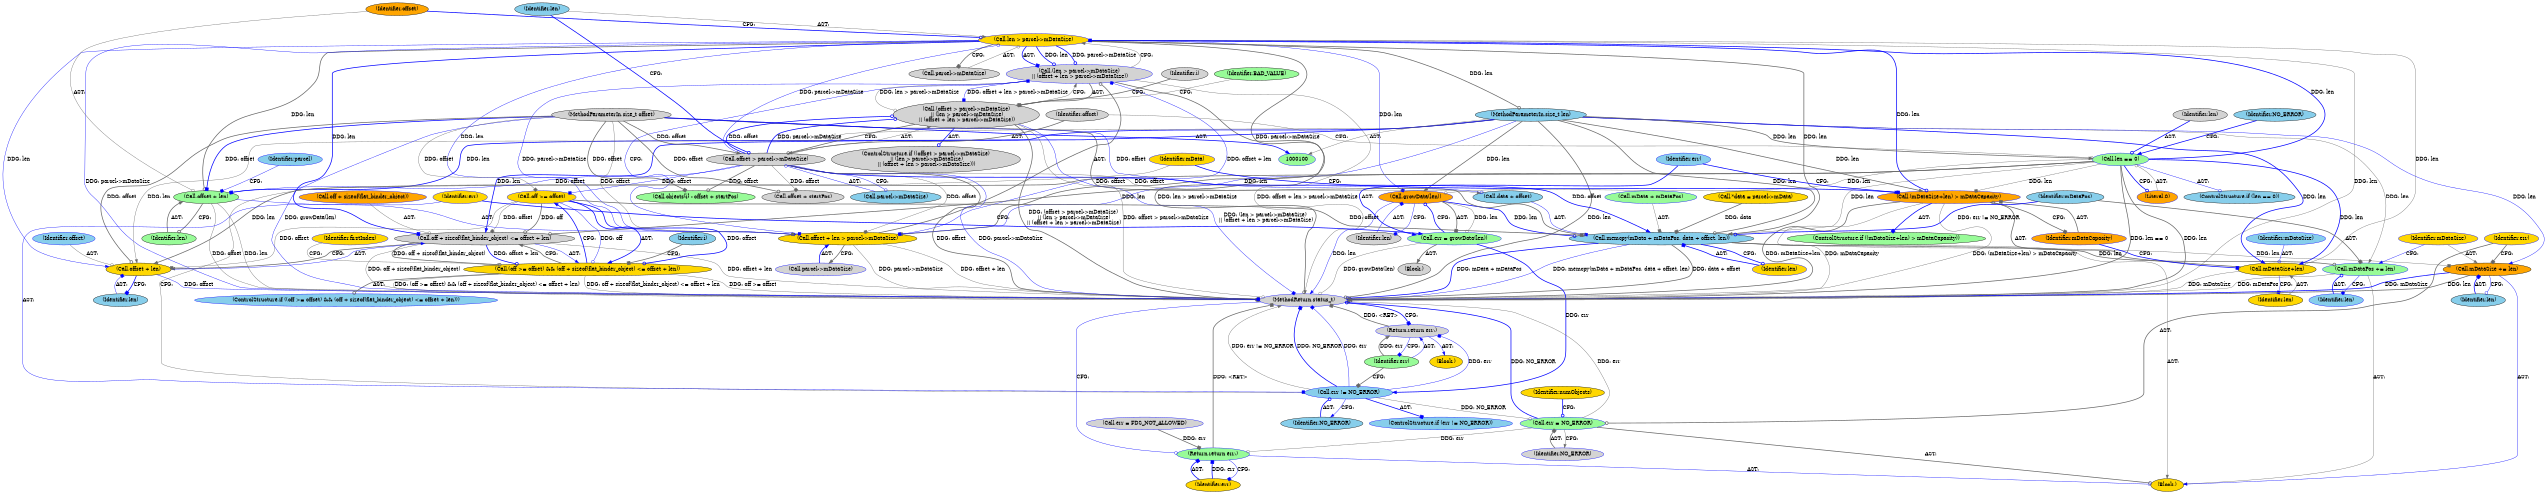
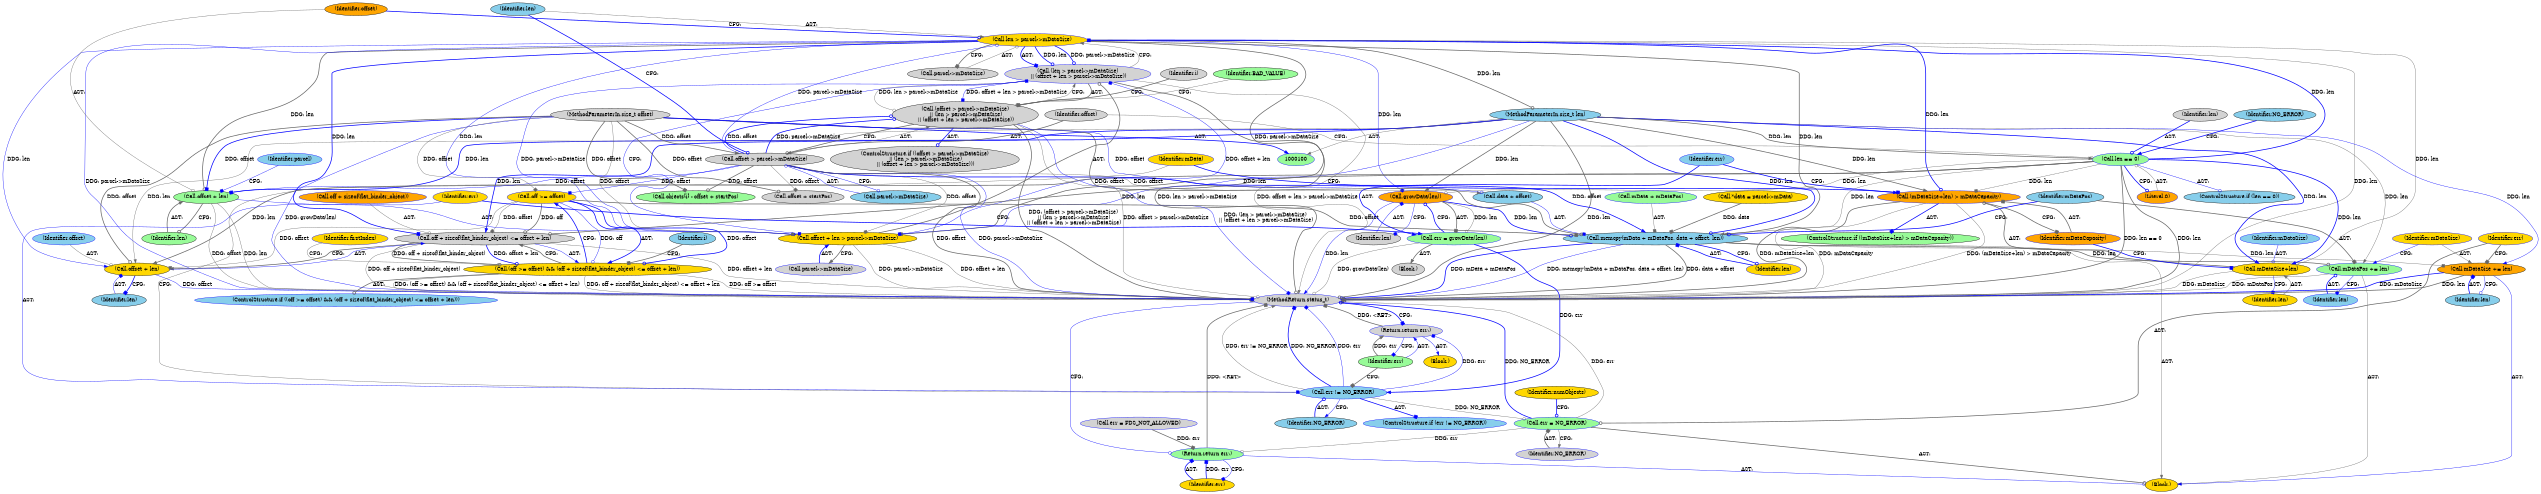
edge "(MethodParameterIn,size_t len)" -> "(Call,memcpy(mData + mDataPos, data + offset, len))": color gray40 -> blue
edge "(Identifier,mDataPos)" -> "(Call,memcpy(mData + mDataPos, data + offset, len))": label "DDG: err != NO_ERROR" -> "CFG: "
